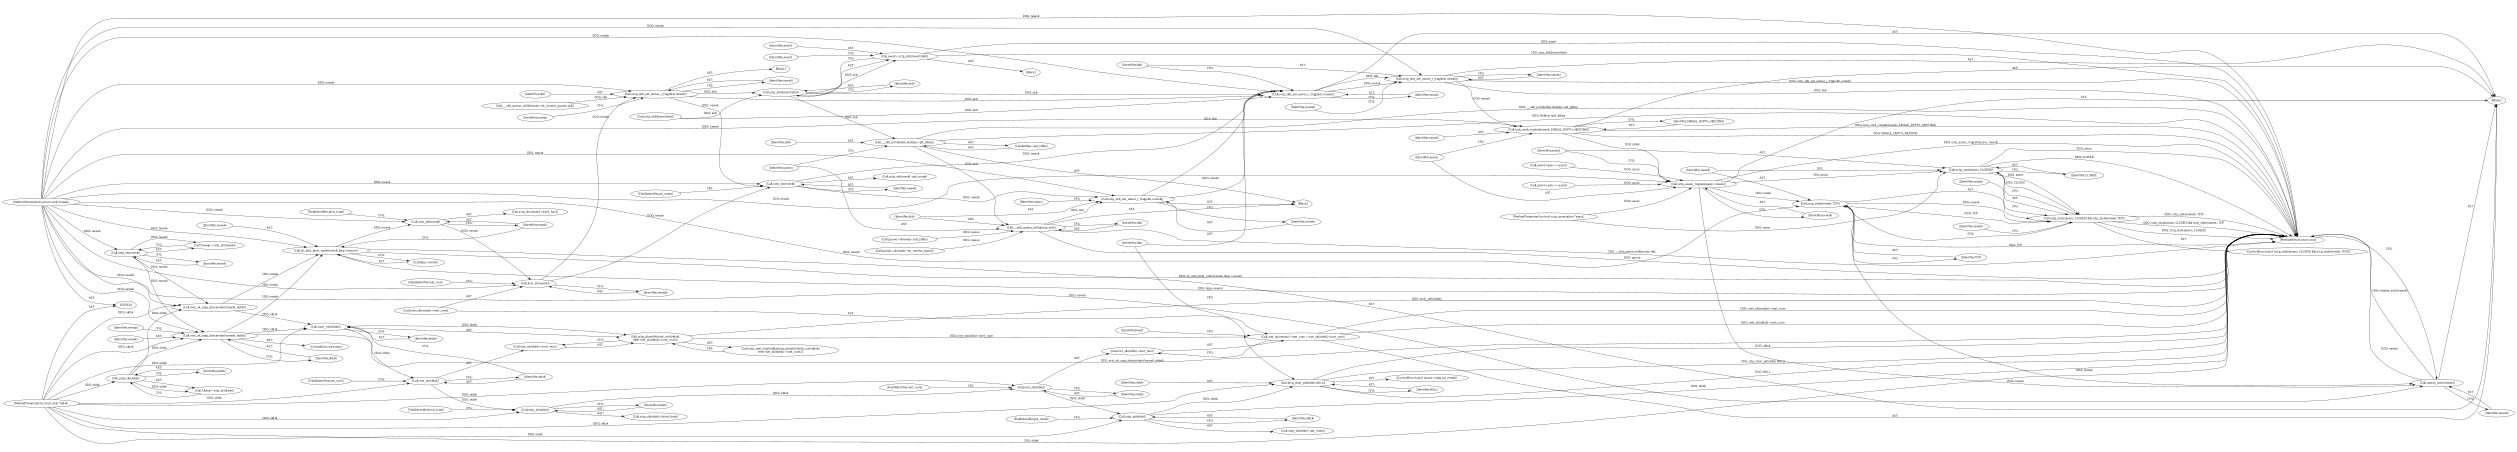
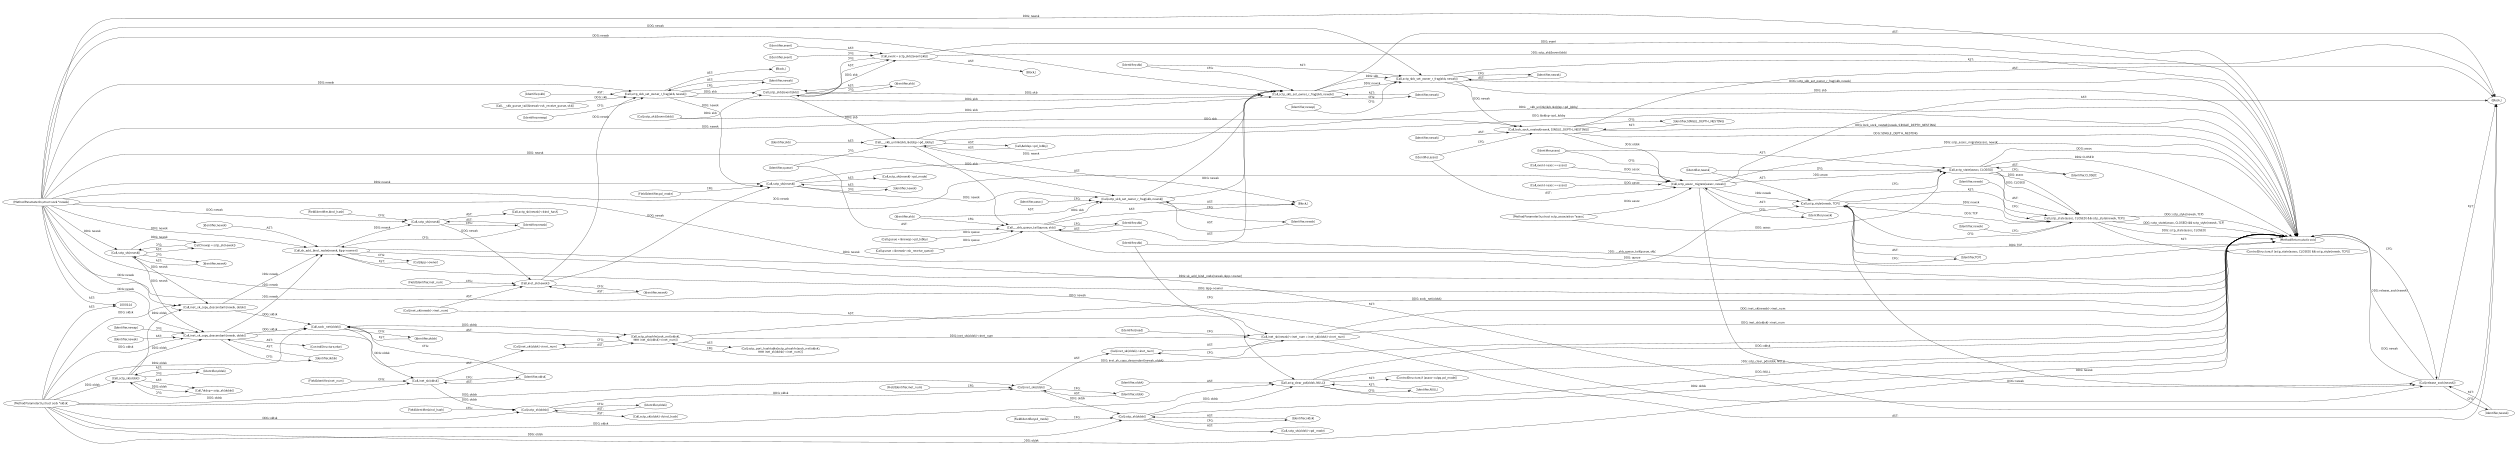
edge "(Call,sctp_state(assoc, CLOSED) && sctp_style(newsk, TCP))" -> "(Call,sctp_state(assoc, CLOSED))": now "(Call,sctp_style(newsk, TCP))" -> "(Call,sctp_state(assoc, CLOSED))"
node "(Call,queue_sock(newsk))": label "(Call,queue_sock(newsk))" -> "(Call,release_sock(newsk))"
